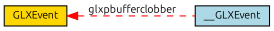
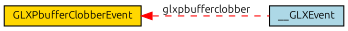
node "GLXEvent": label "GLXEvent" -> "GLXPbufferClobberEvent"
